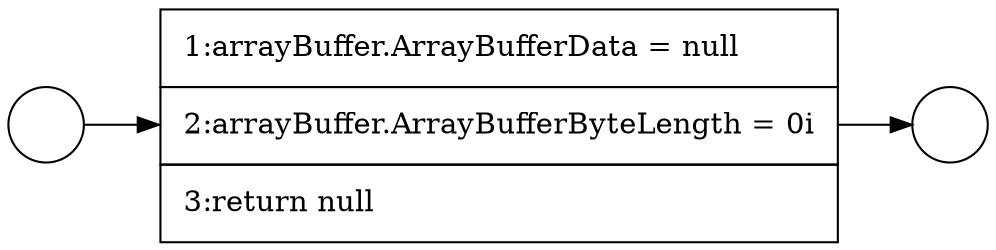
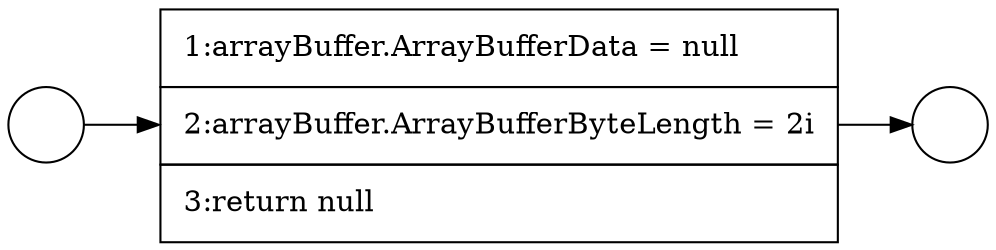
node "1:arrayBuffer.ArrayBufferData = null": text "2:arrayBuffer.ArrayBufferByteLength = 0i" -> "2:arrayBuffer.ArrayBufferByteLength = 2i"
